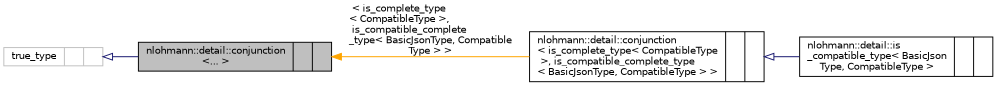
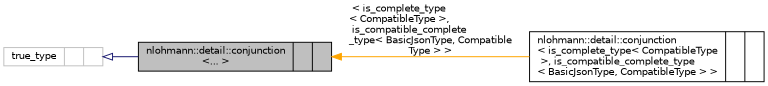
node "nlohmann::detail::is": removed
